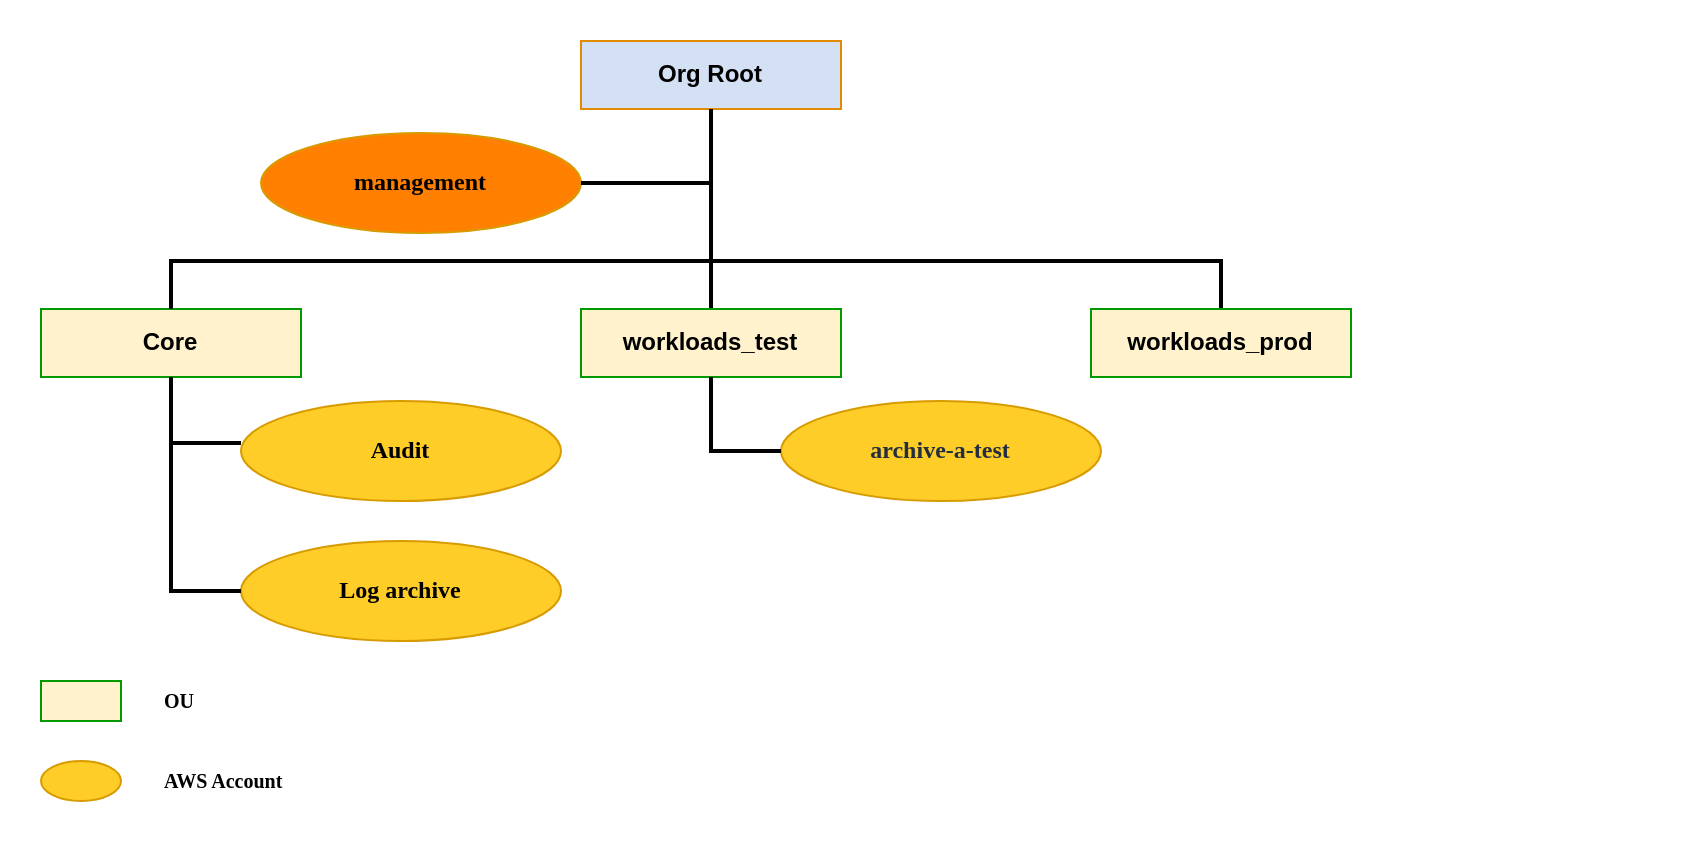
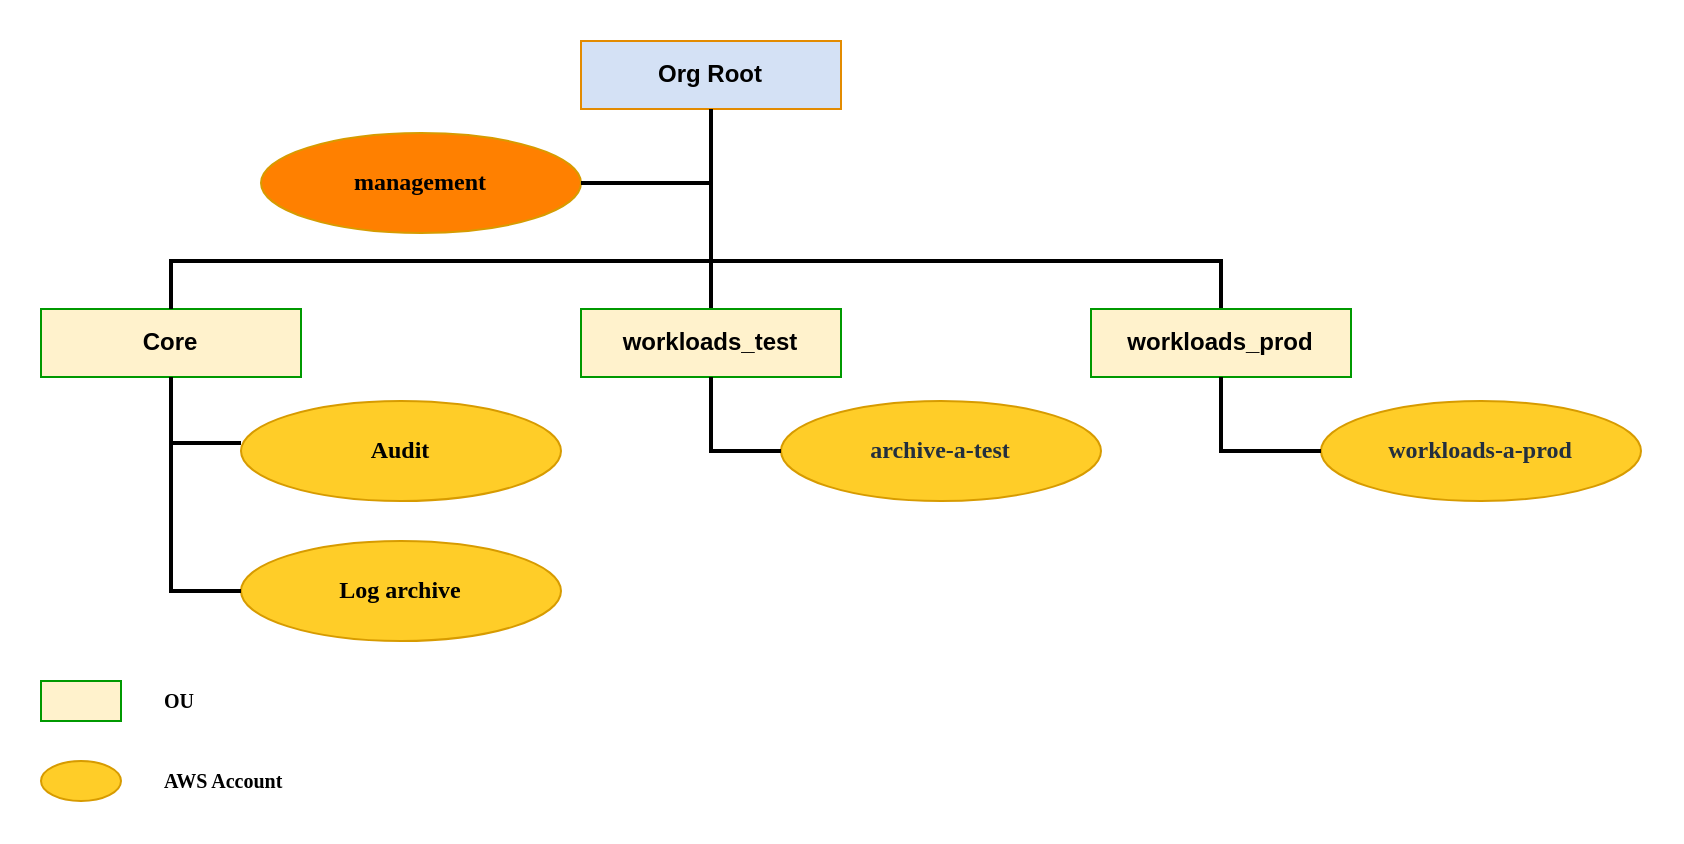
edge "workloads_prod" -- "workloads-a-prod": added
node "workloads-a-prod": added
